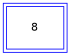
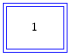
node "8": label "8" -> "1"
